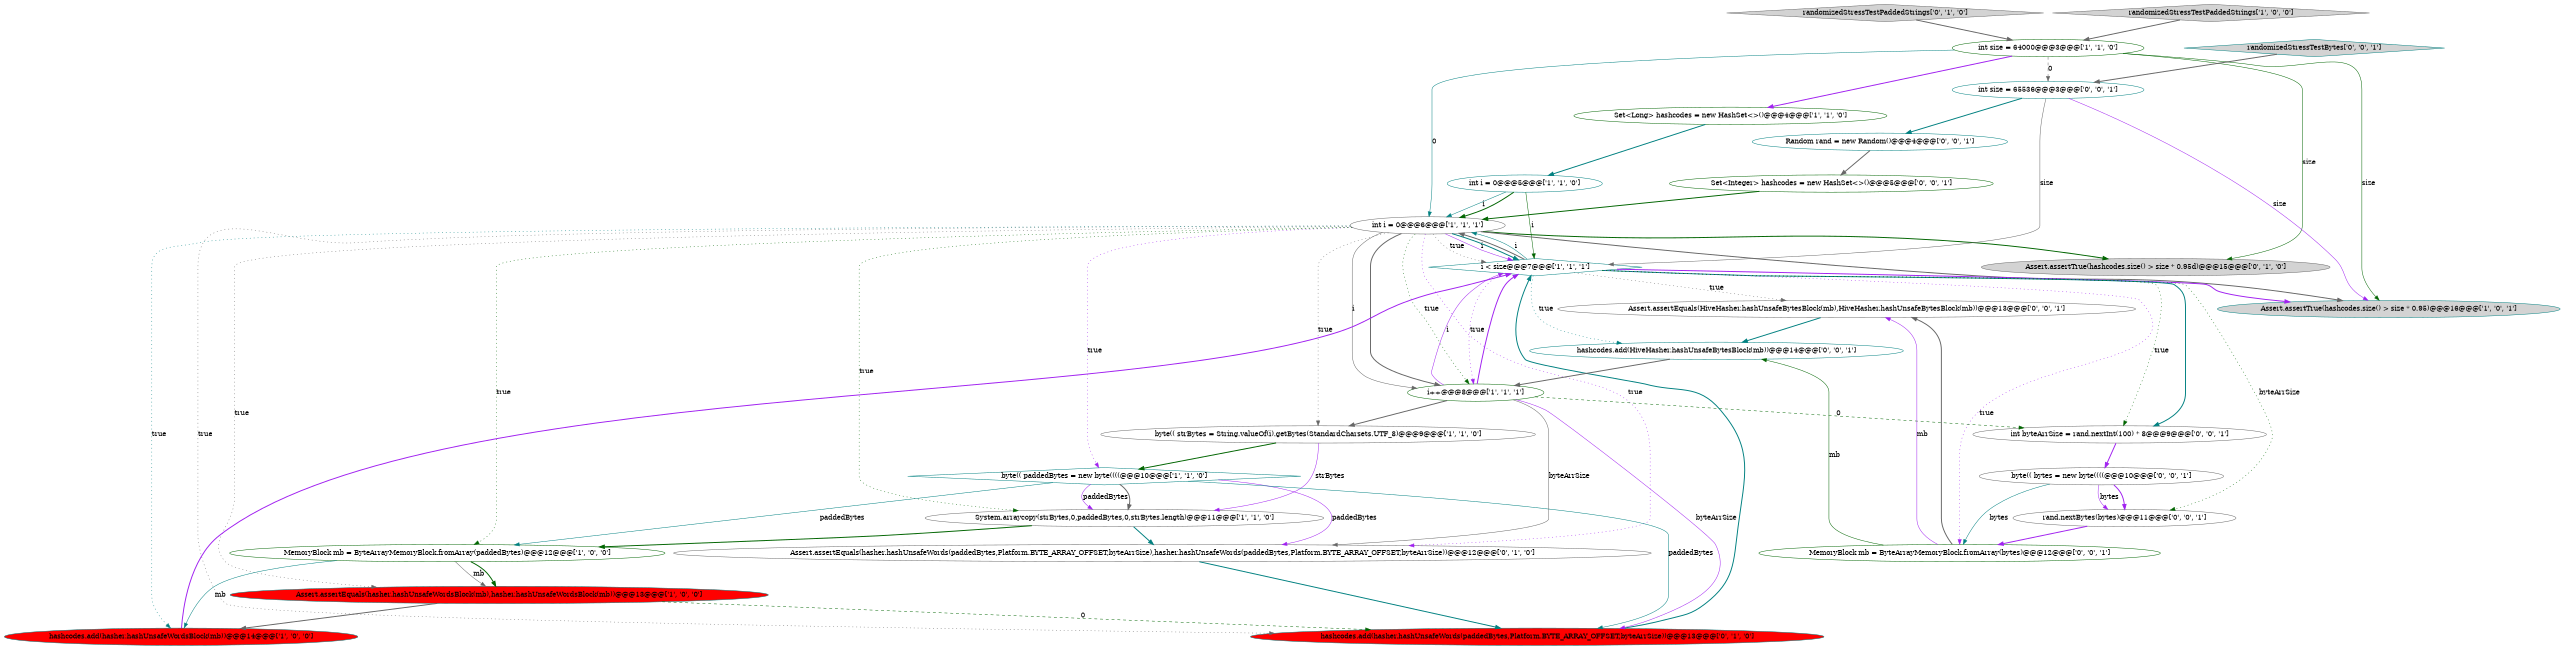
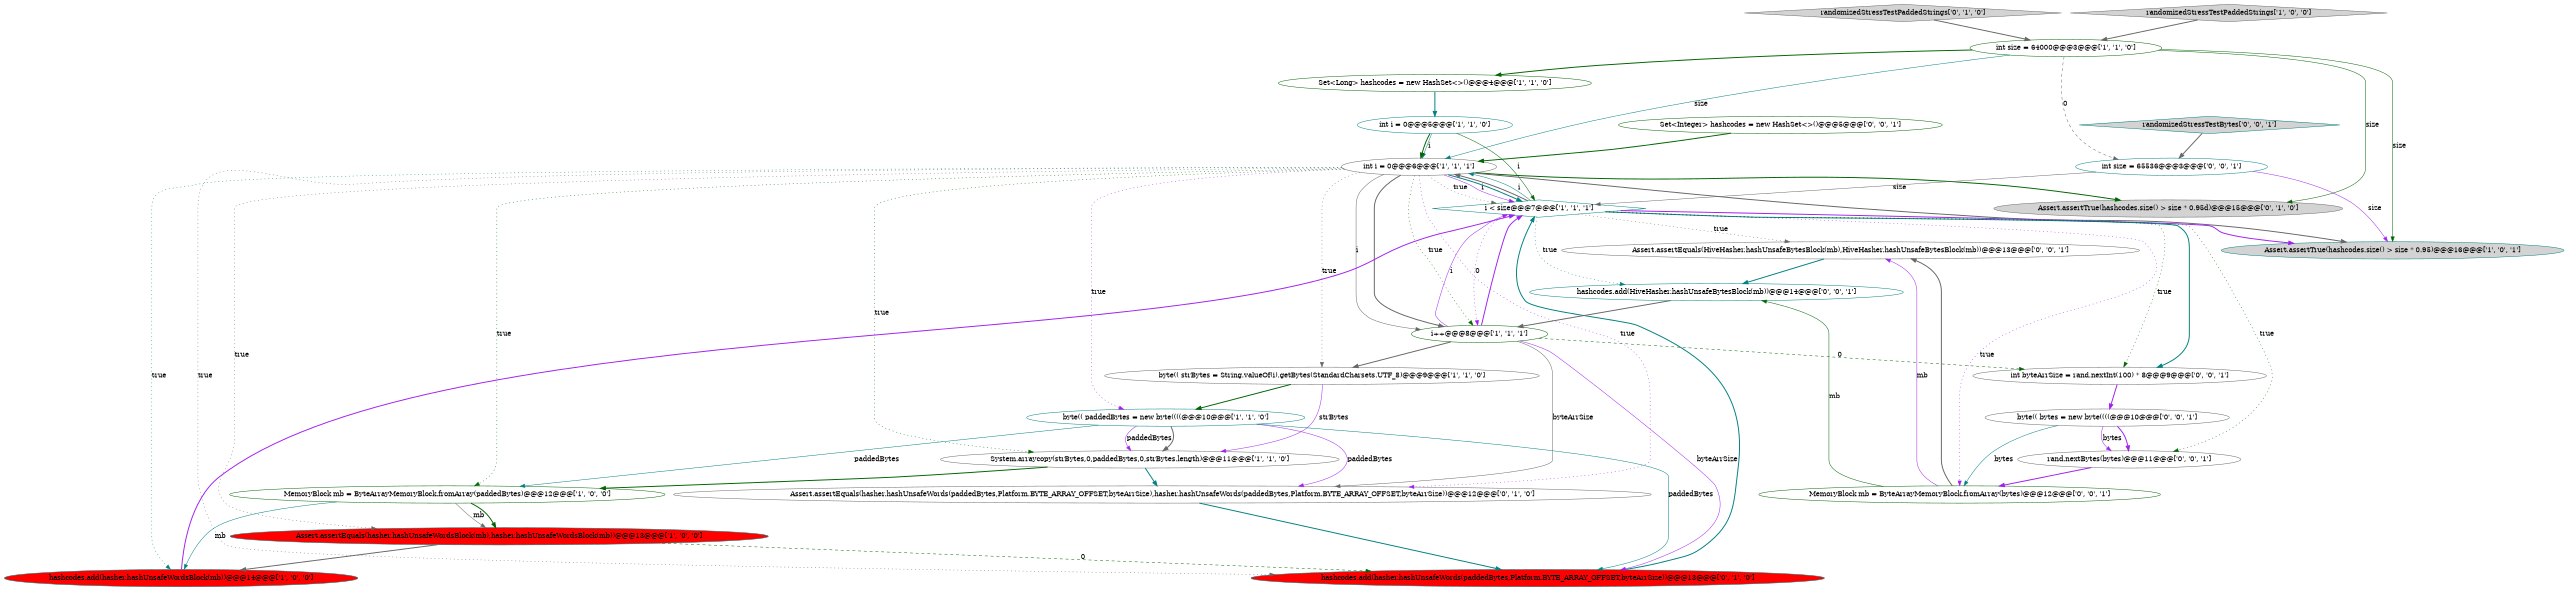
edge "int size = 64000@@@3@@@['1', '1', '0']" -> "Set<Long> hashcodes = new HashSet<>()@@@4@@@['1', '1', '0']": color purple -> darkgreen
edge "int size = 64000@@@3@@@['1', '1', '0']" -> "int i = 0@@@6@@@['1', '1', '1']": label "0" -> "size"
node "Random rand = new Random()@@@4@@@['0', '0', '1']": removed
edge "i < size@@@7@@@['1', '1', '1']" -> "i++@@@8@@@['1', '1', '1']": label "true" -> "0"
edge "i < size@@@7@@@['1', '1', '1']" -> "rand.nextBytes(bytes)@@@11@@@['0', '0', '1']": label "byteArrSize" -> "true"
node "byte(( paddedBytes = new byte((((@@@10@@@['1', '1', '0']": shape diamond -> ellipse
